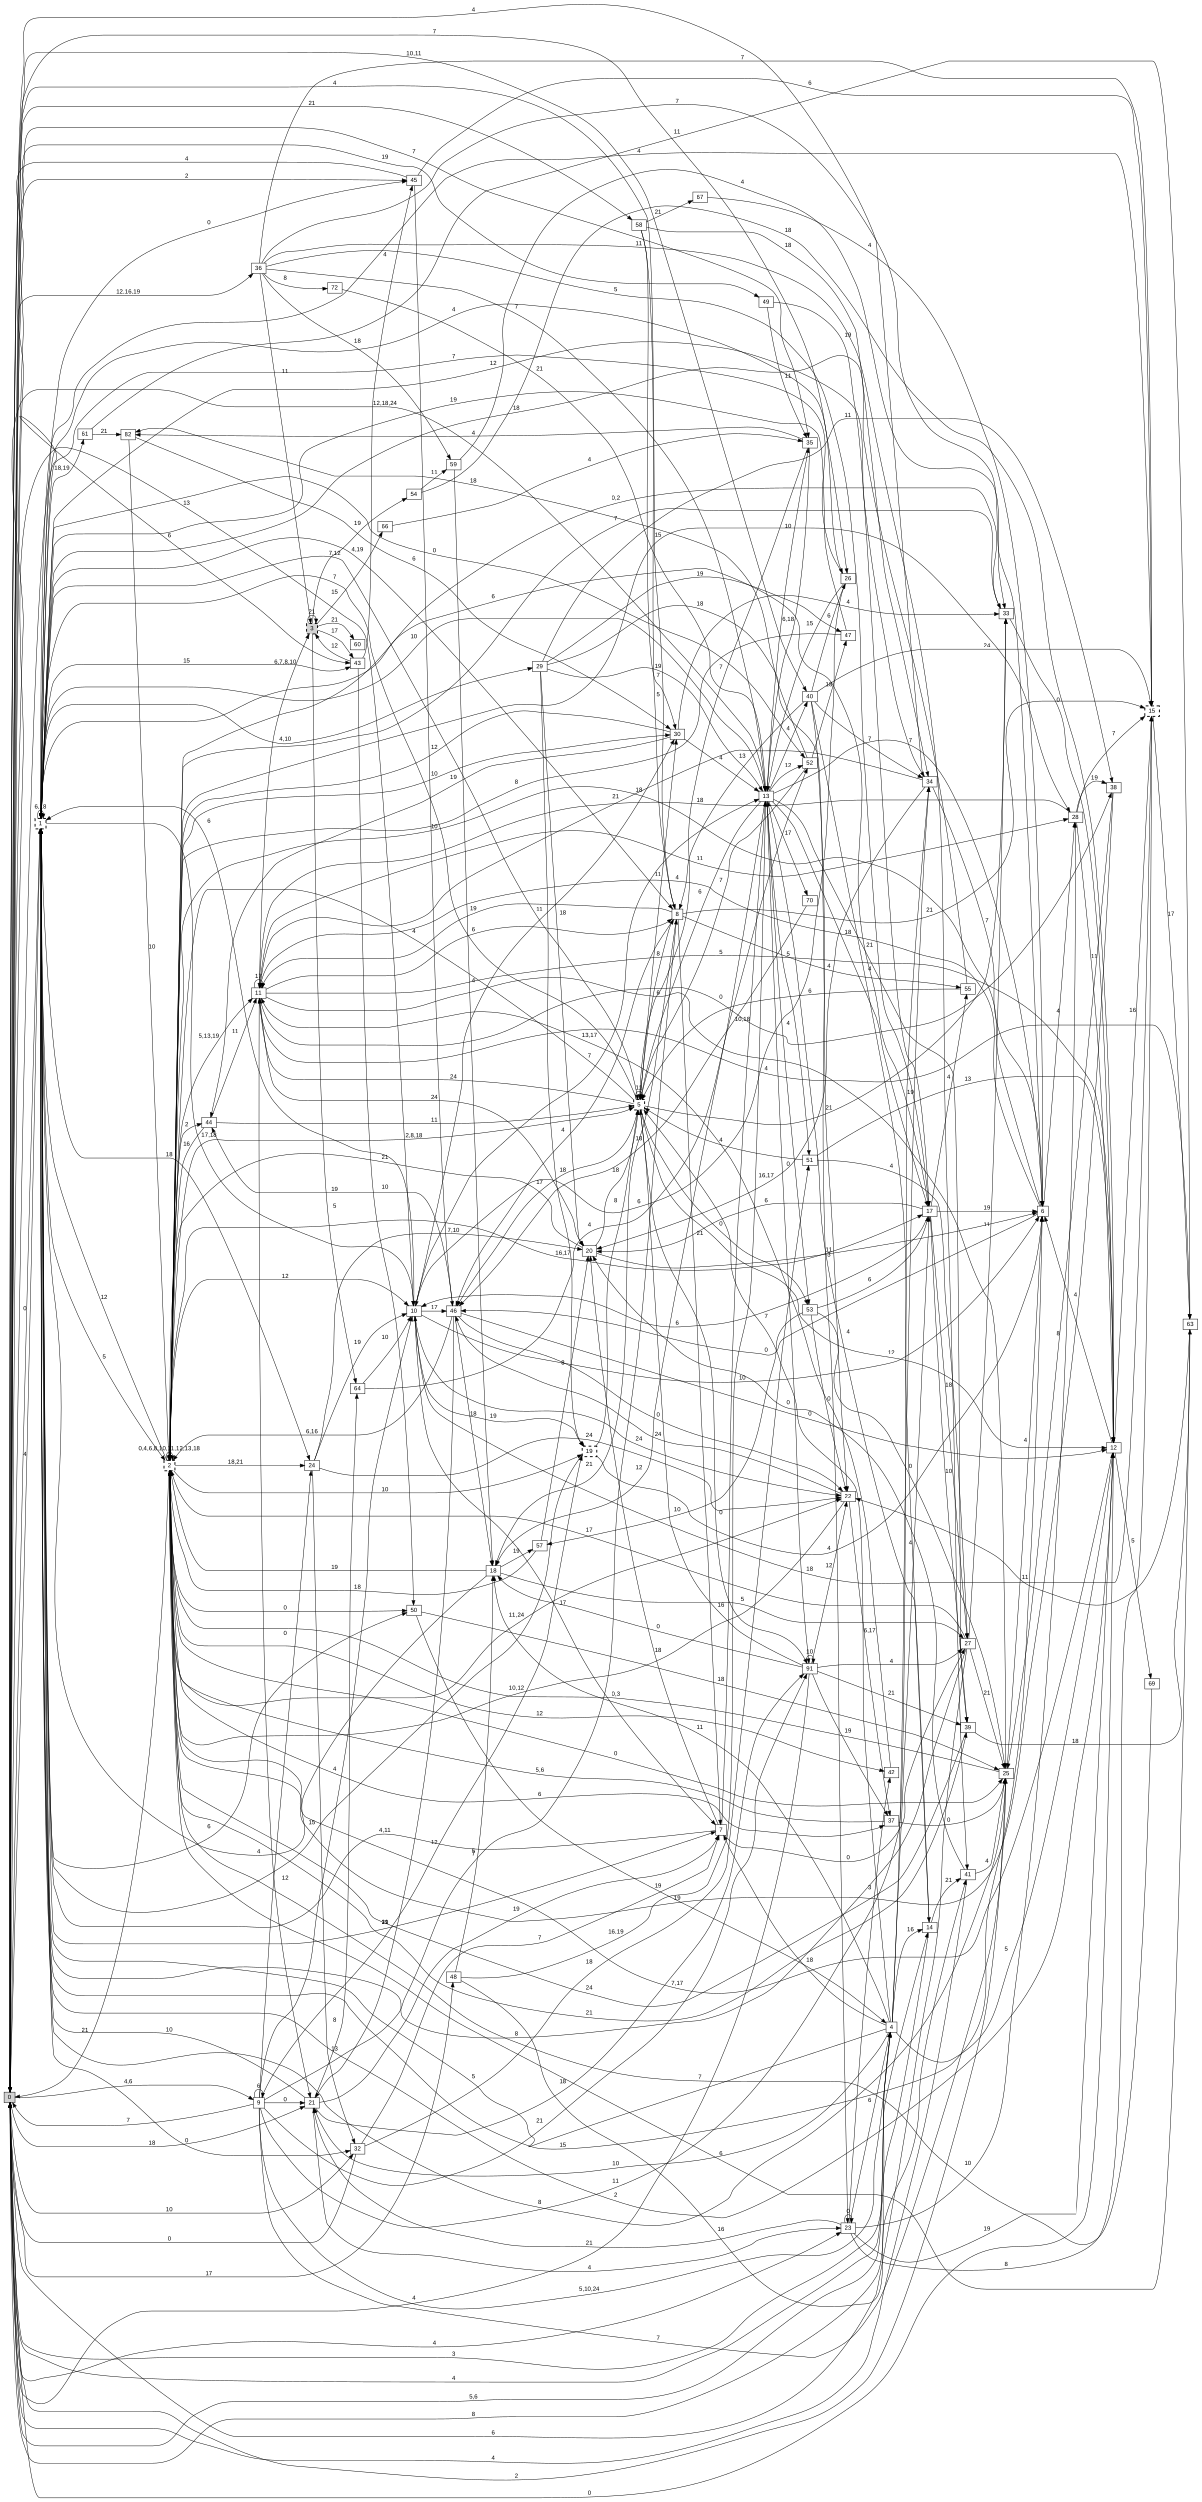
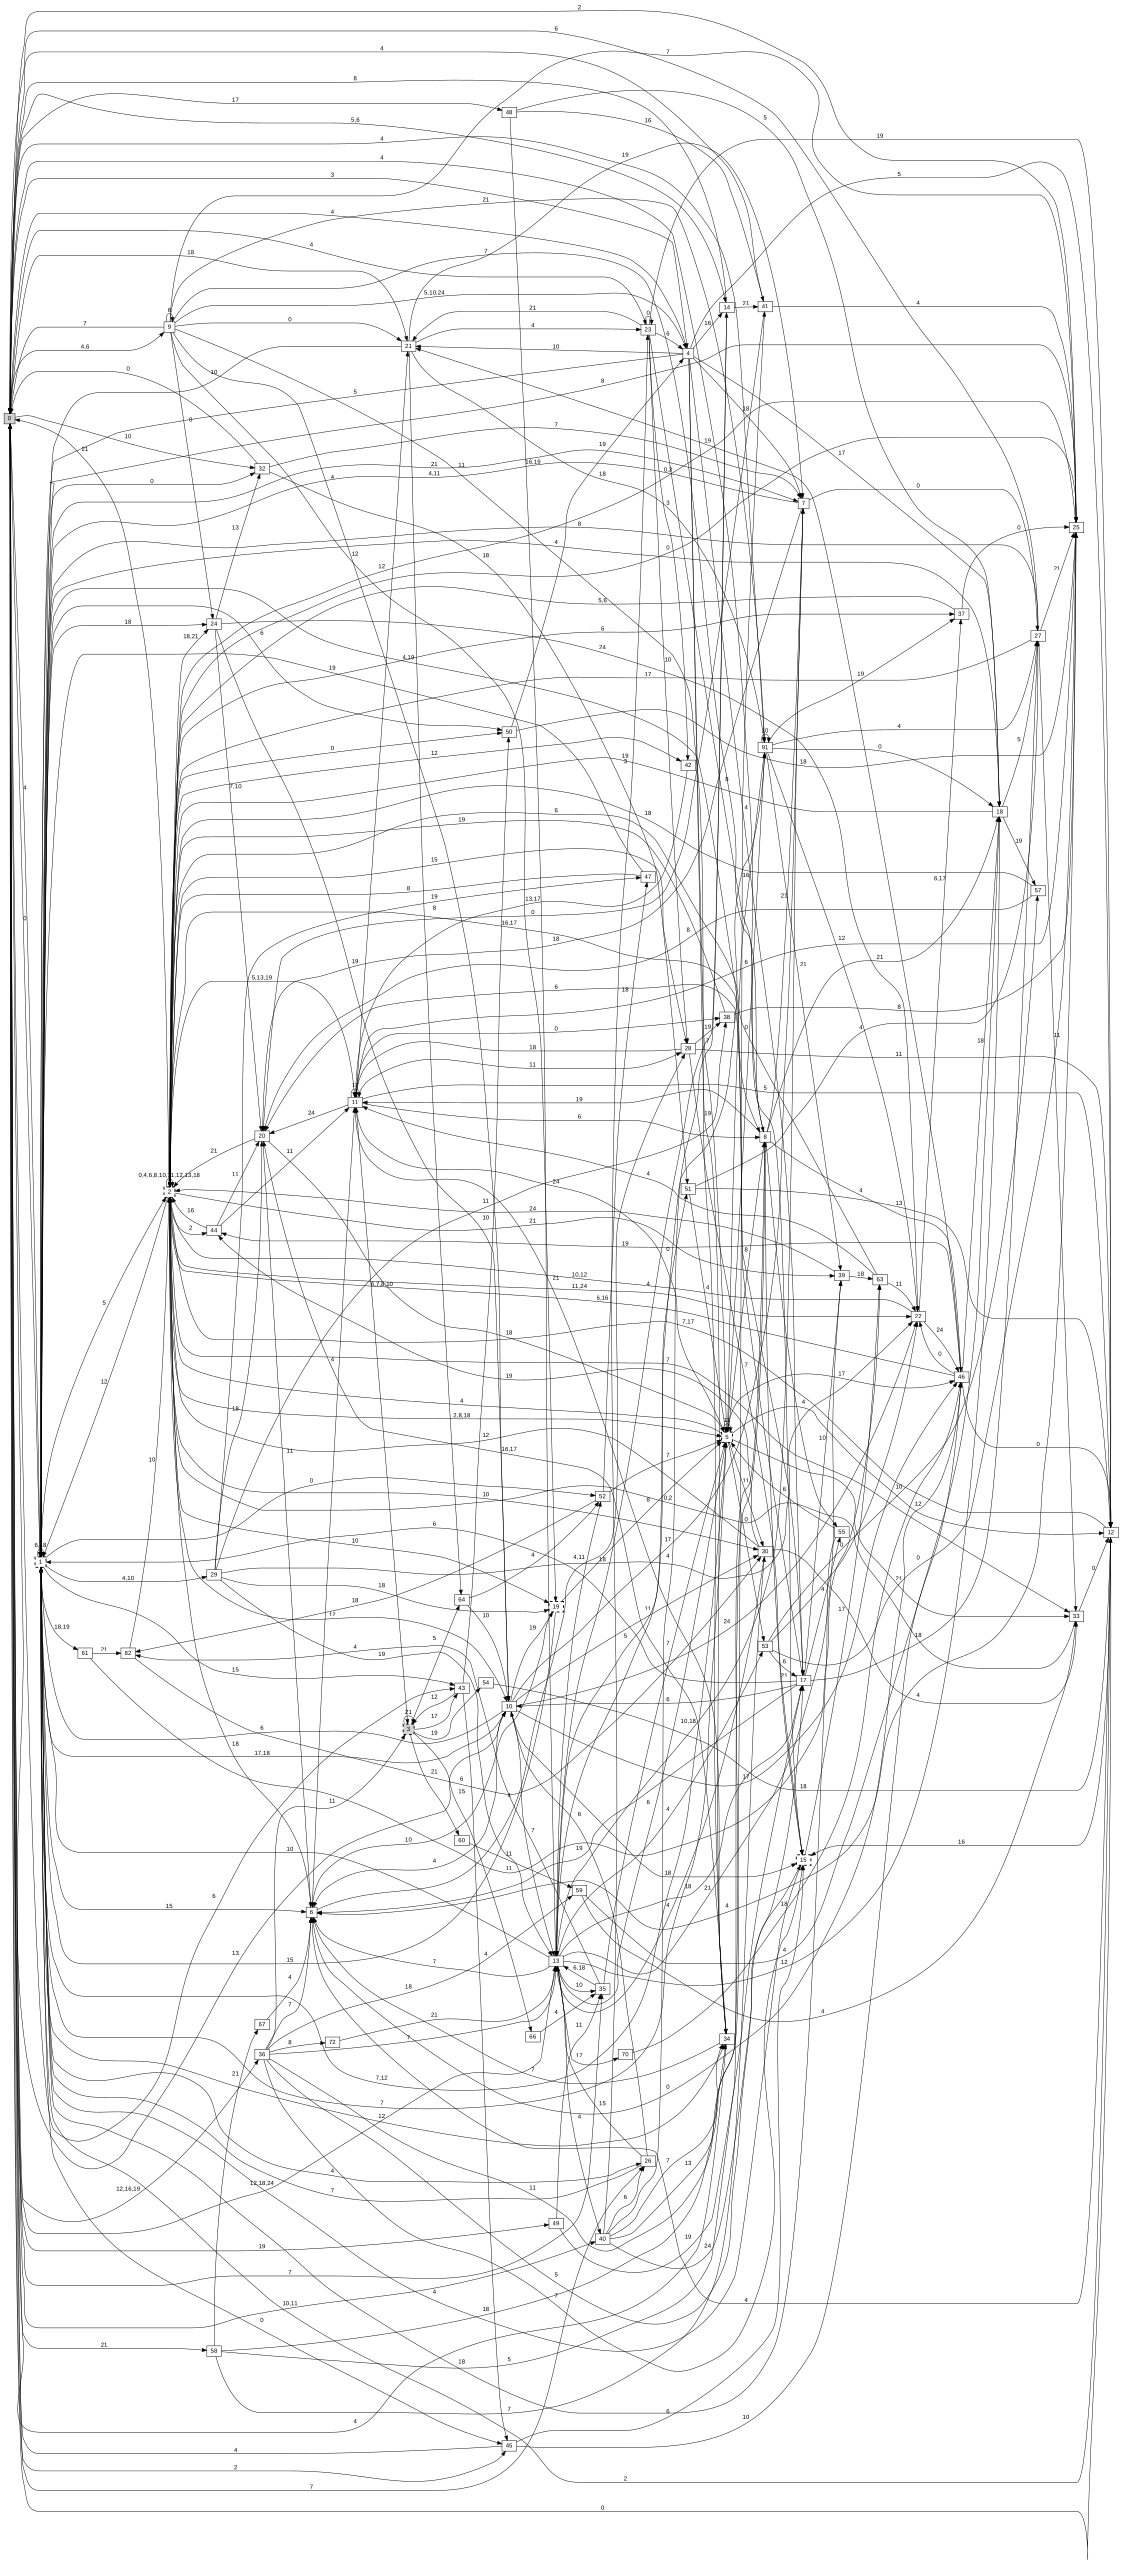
edge "54" -> "59": now "60" -> "59"
edge "13" -> "52": label "12" -> "4,11"
edge "44" -> "5": now "44" -> "20"
edge "15" -> "10": reversed
node "69": removed
edge "4" -> "18": label "11" -> "17"
